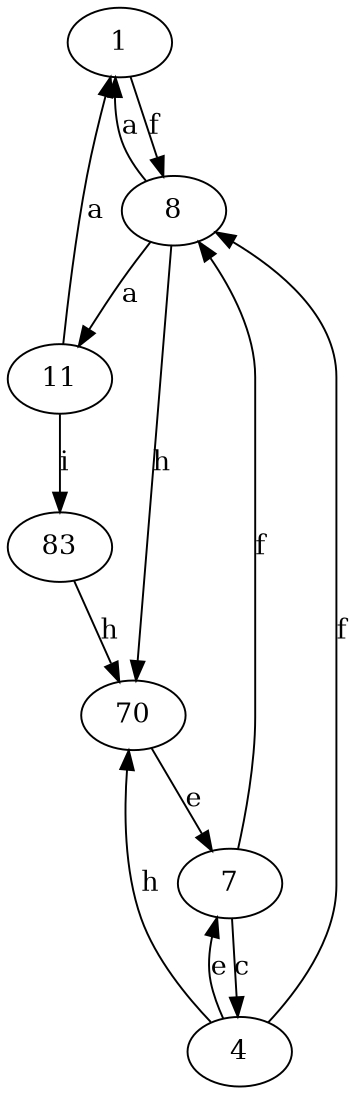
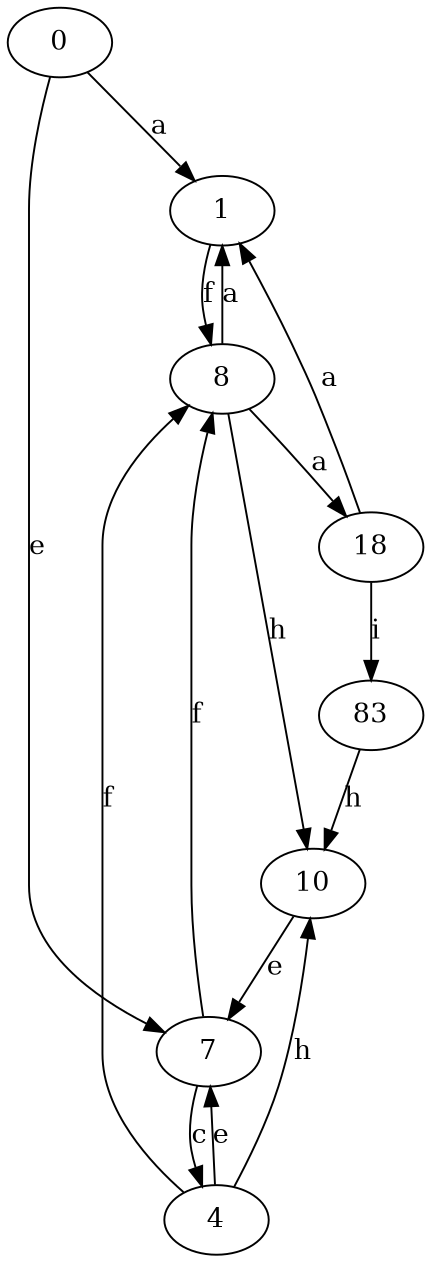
node "0": added
node "11": label "11" -> "18"
node "70": label "70" -> "10"
